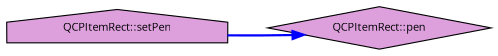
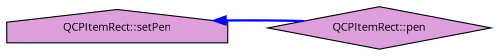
edge "QCPItemRect::setPen" -> "QCPItemRect::pen": reversed
